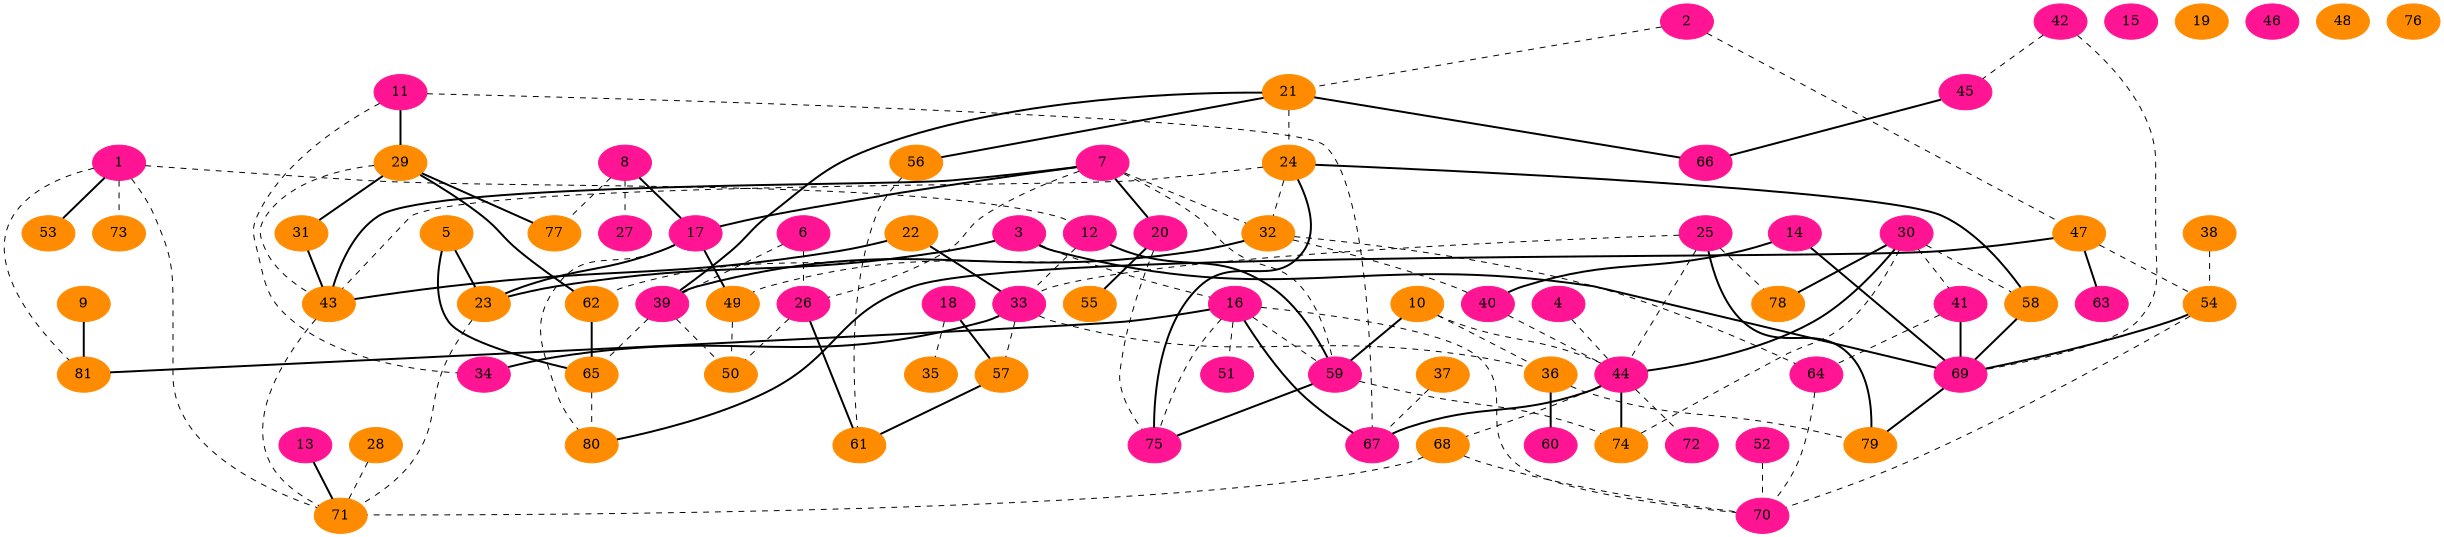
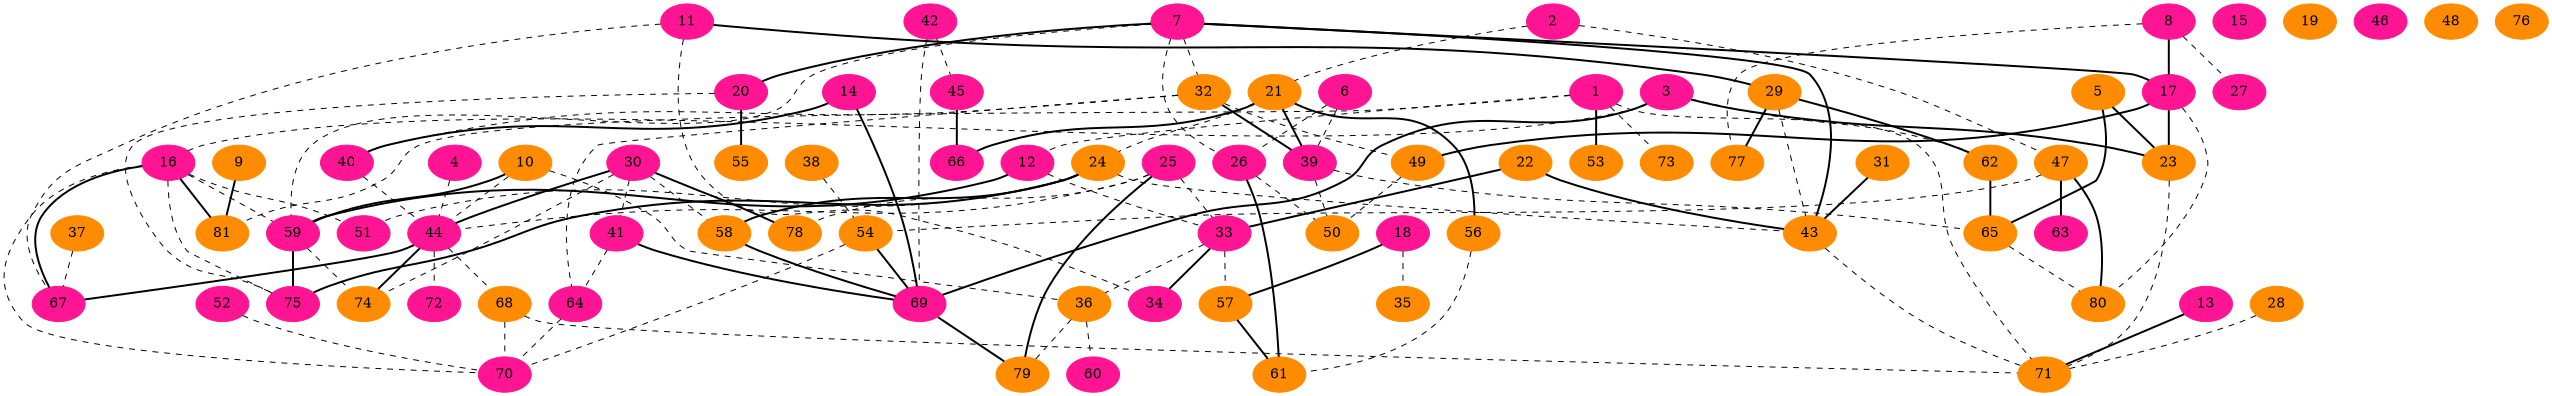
edge "29" -- "31": removed
edge "24" -- "32": now "24" -- "51"
edge "36" -- "60": style bold -> dashed
